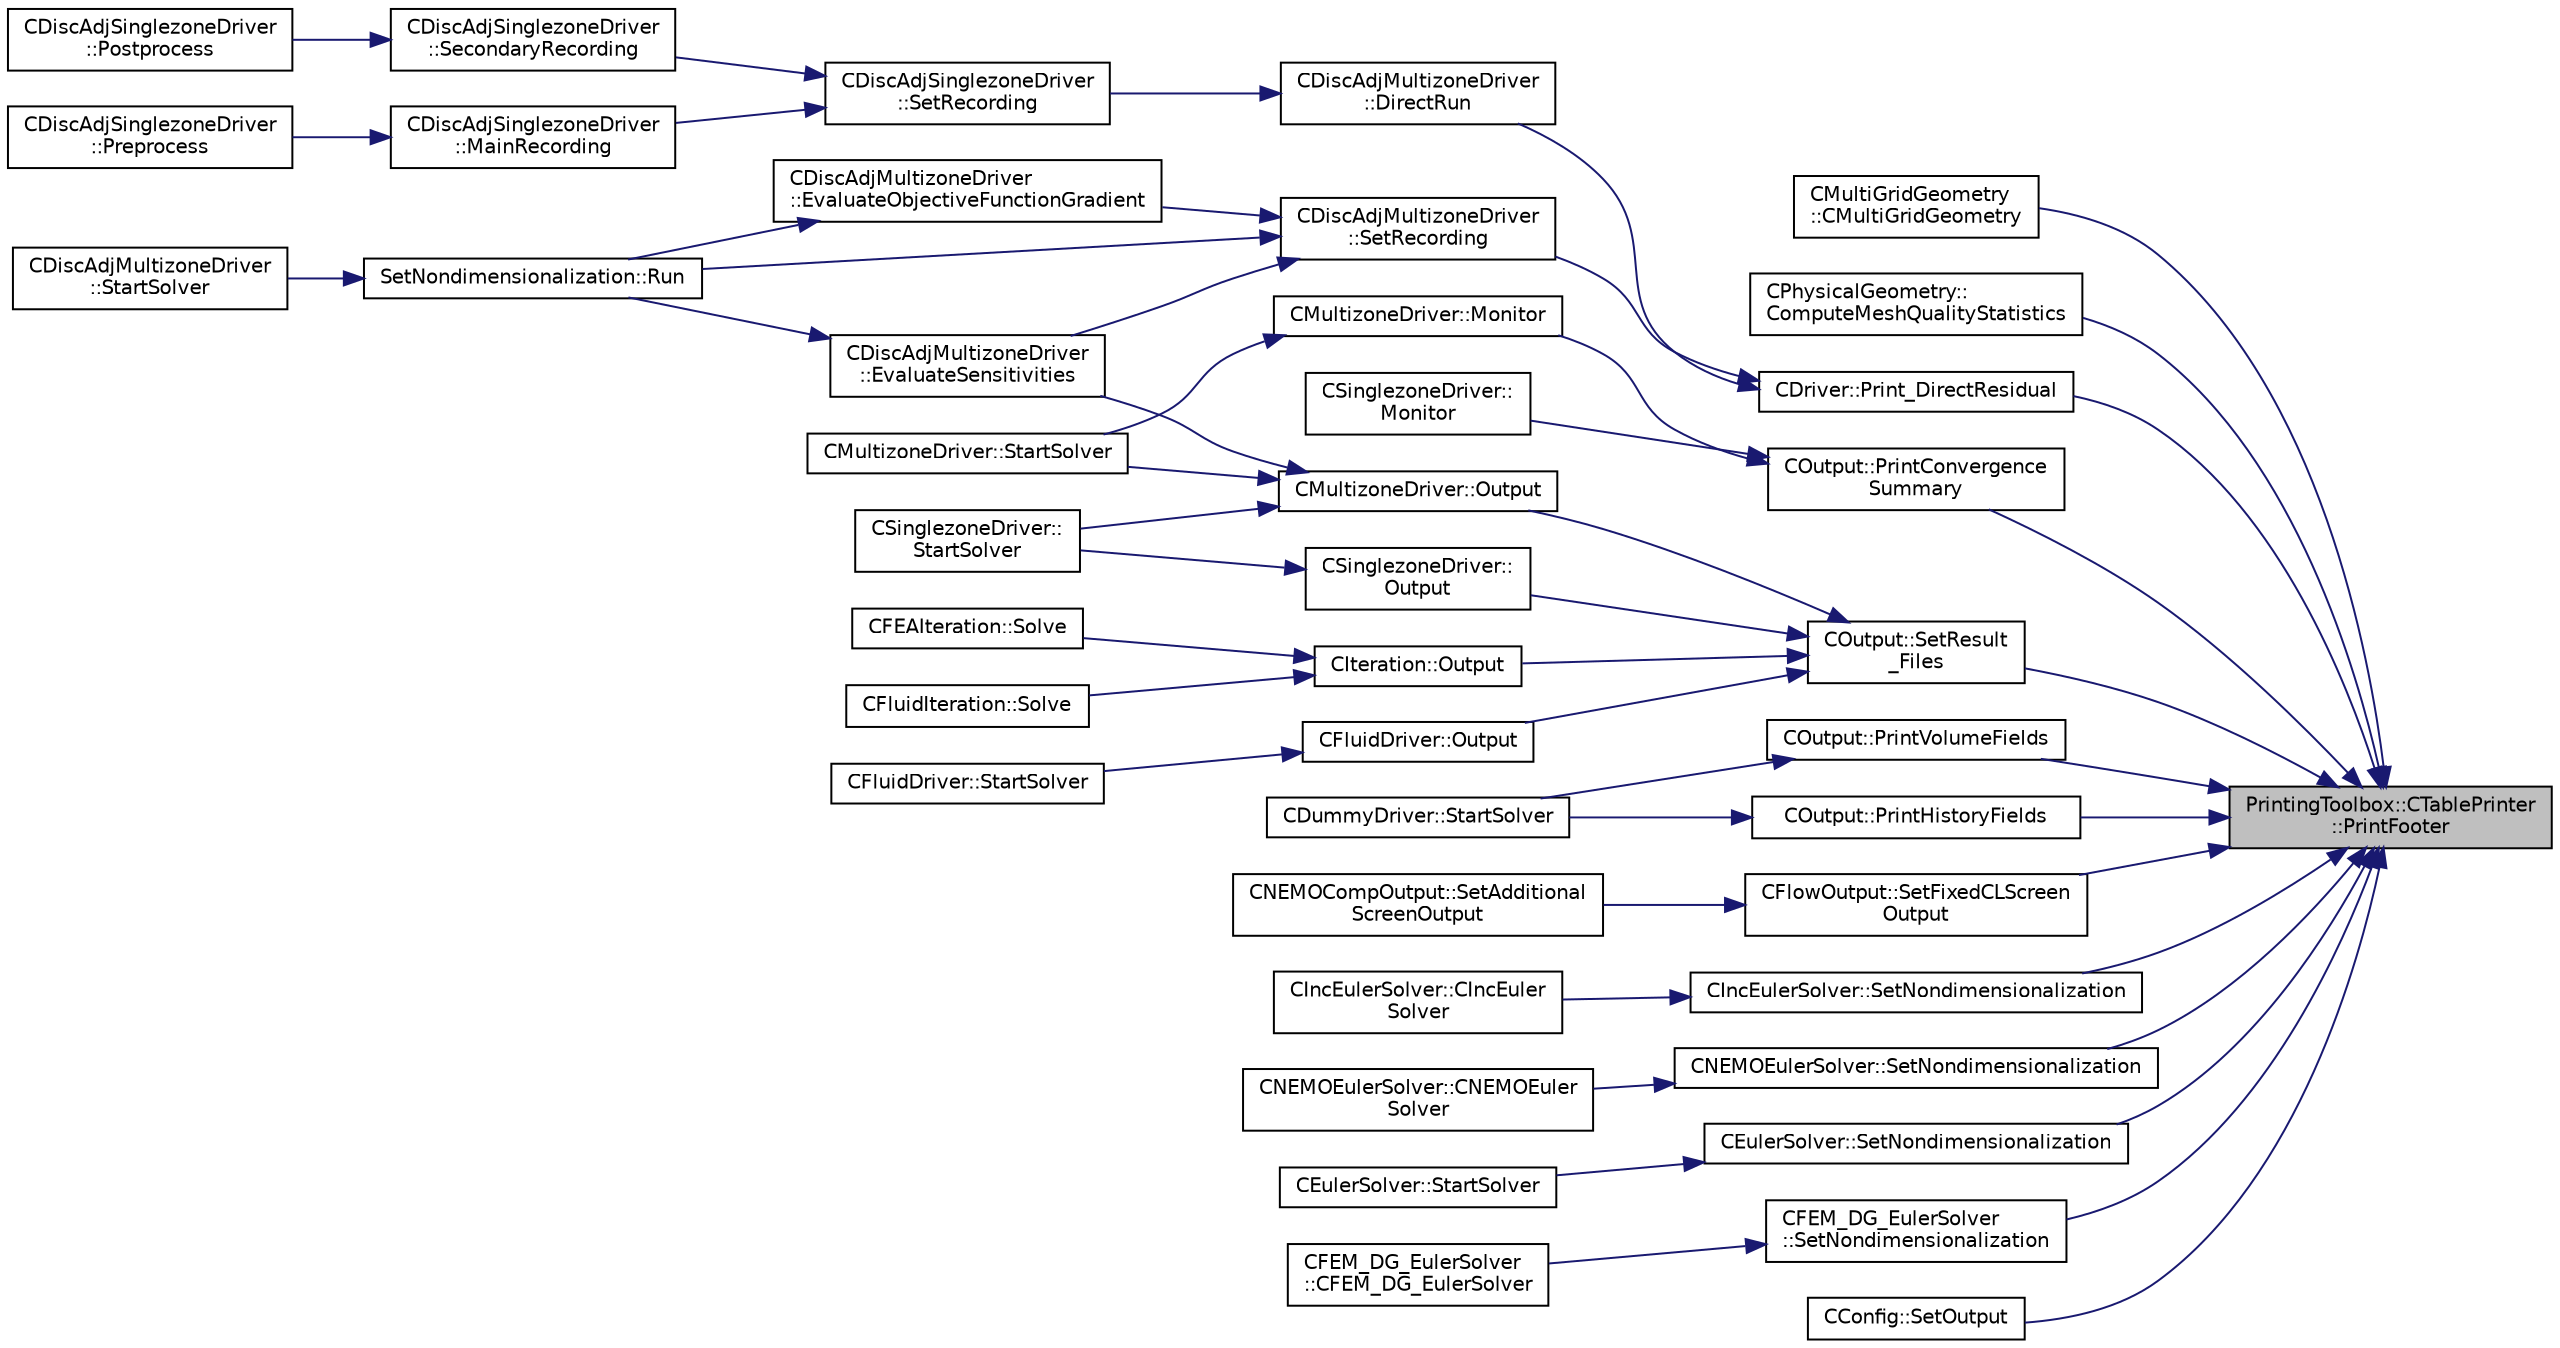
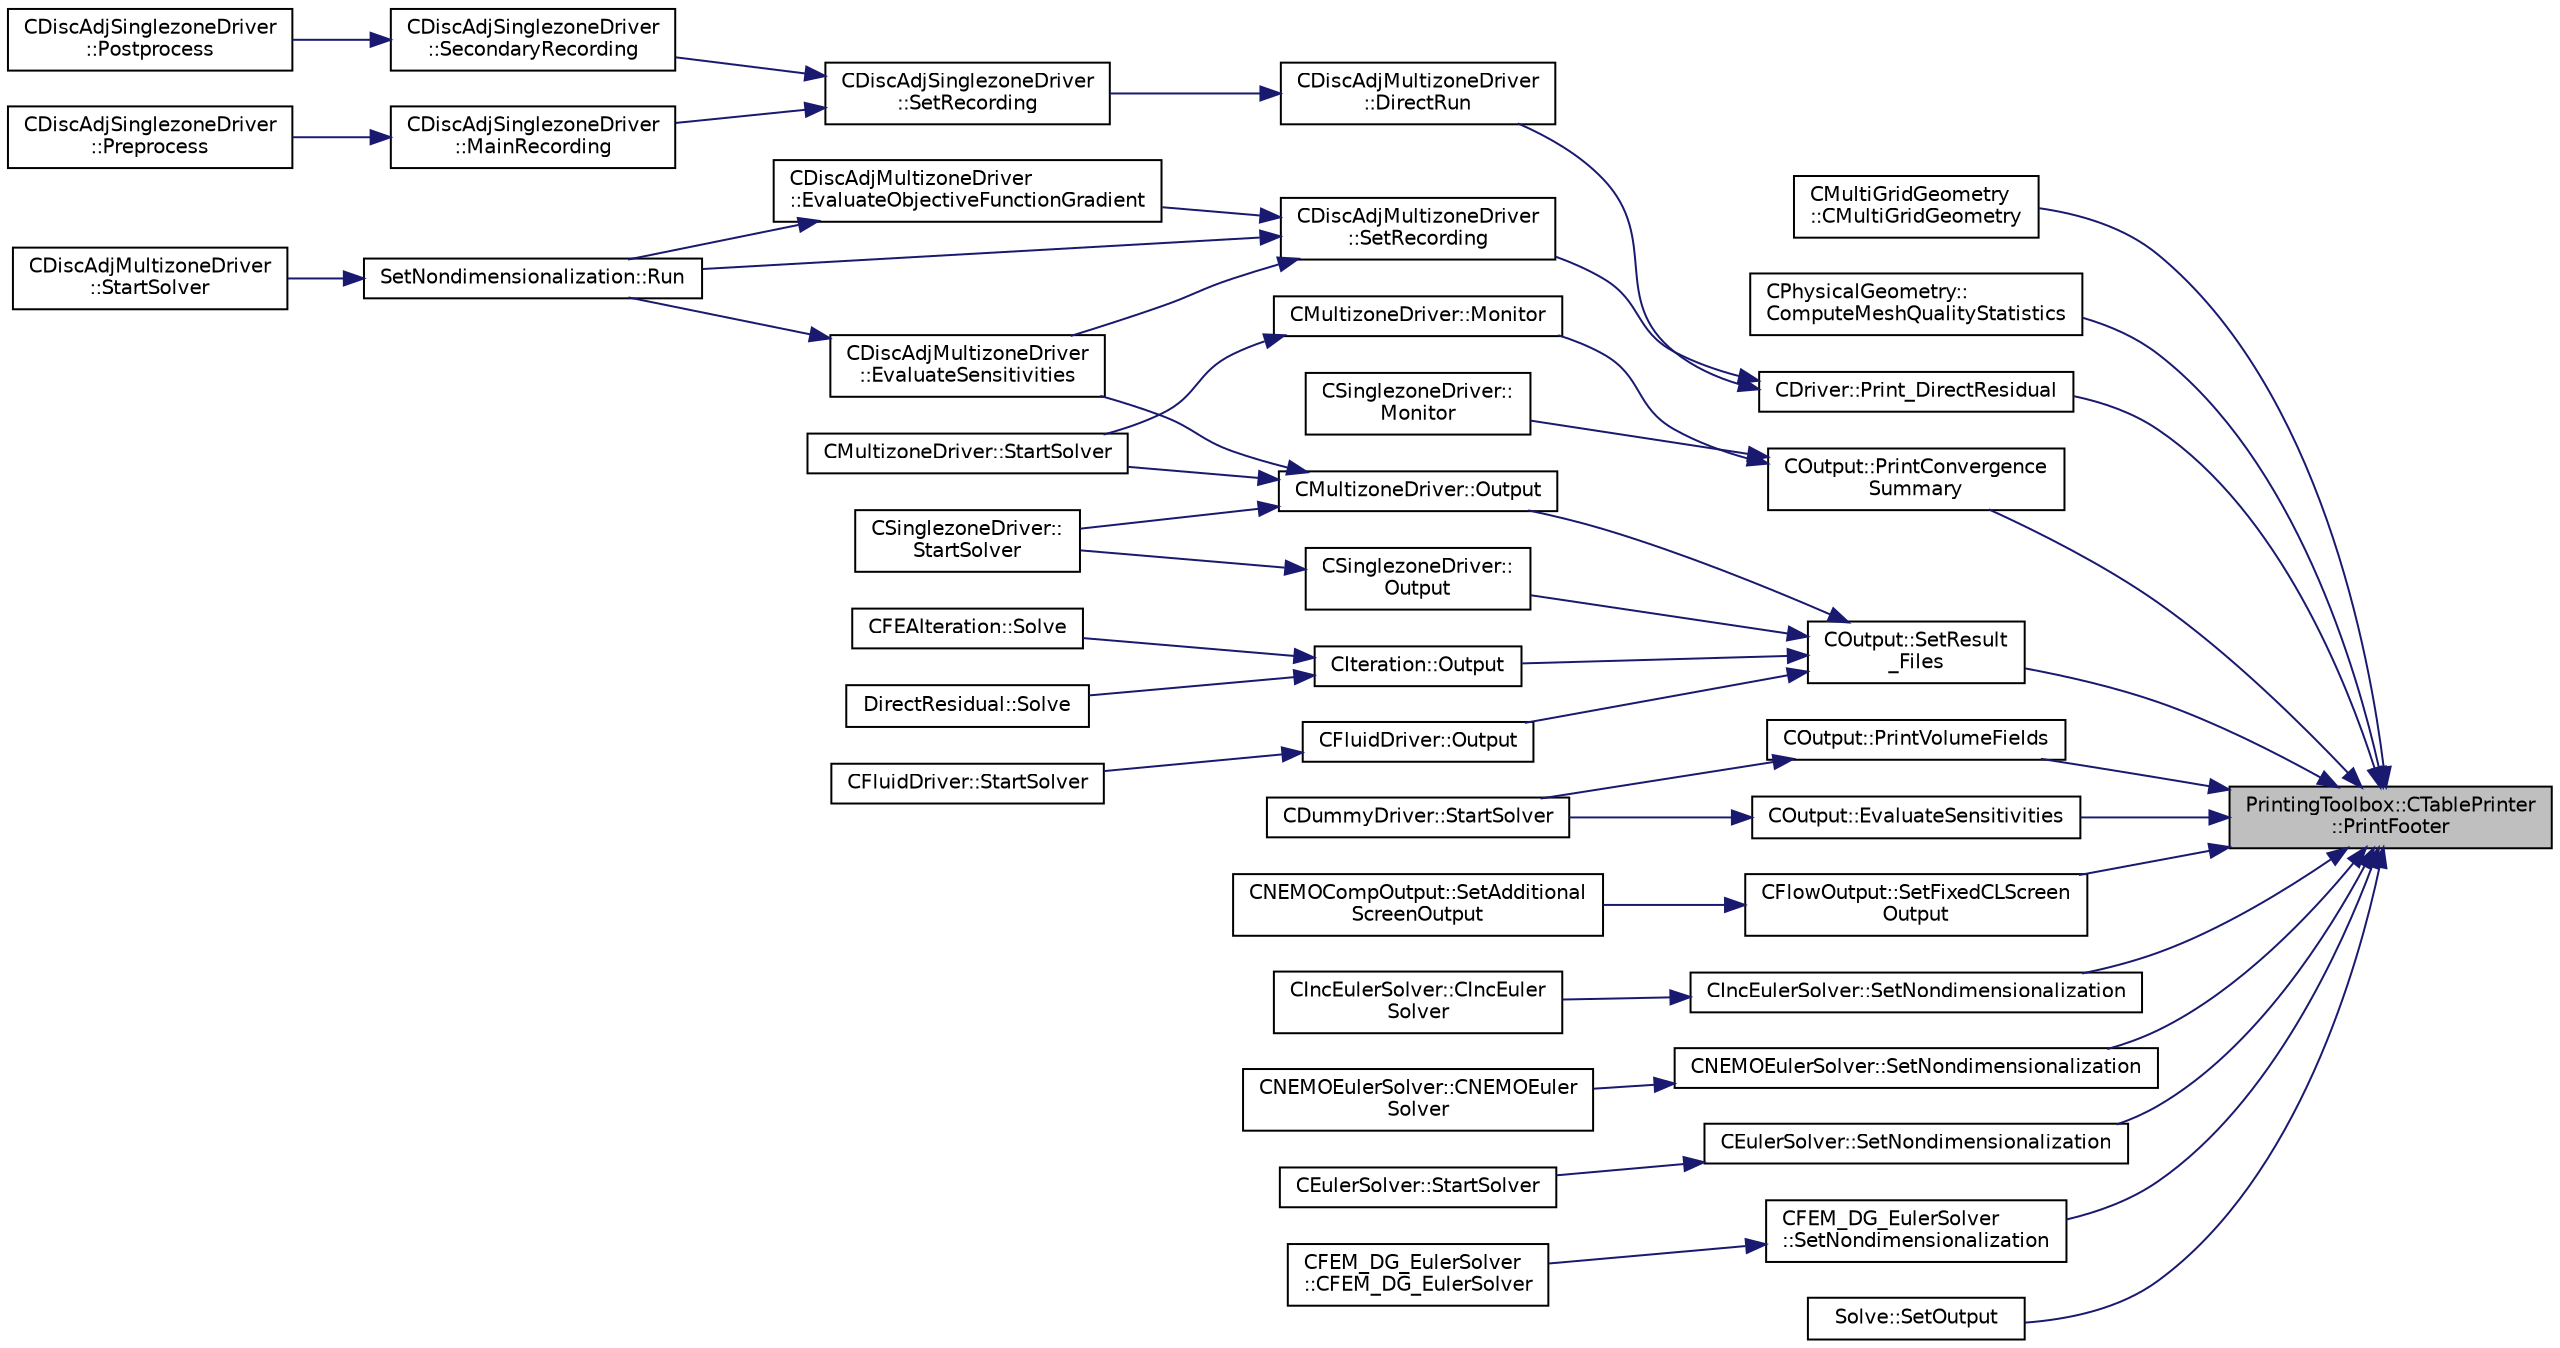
node "CFluidIteration::Solve": label "CFluidIteration::Solve" -> "DirectResidual::Solve"
node "COutput::PrintHistoryFields": label "COutput::PrintHistoryFields" -> "COutput::EvaluateSensitivities"
node "CConfig::SetOutput": label "CConfig::SetOutput" -> "Solve::SetOutput"
